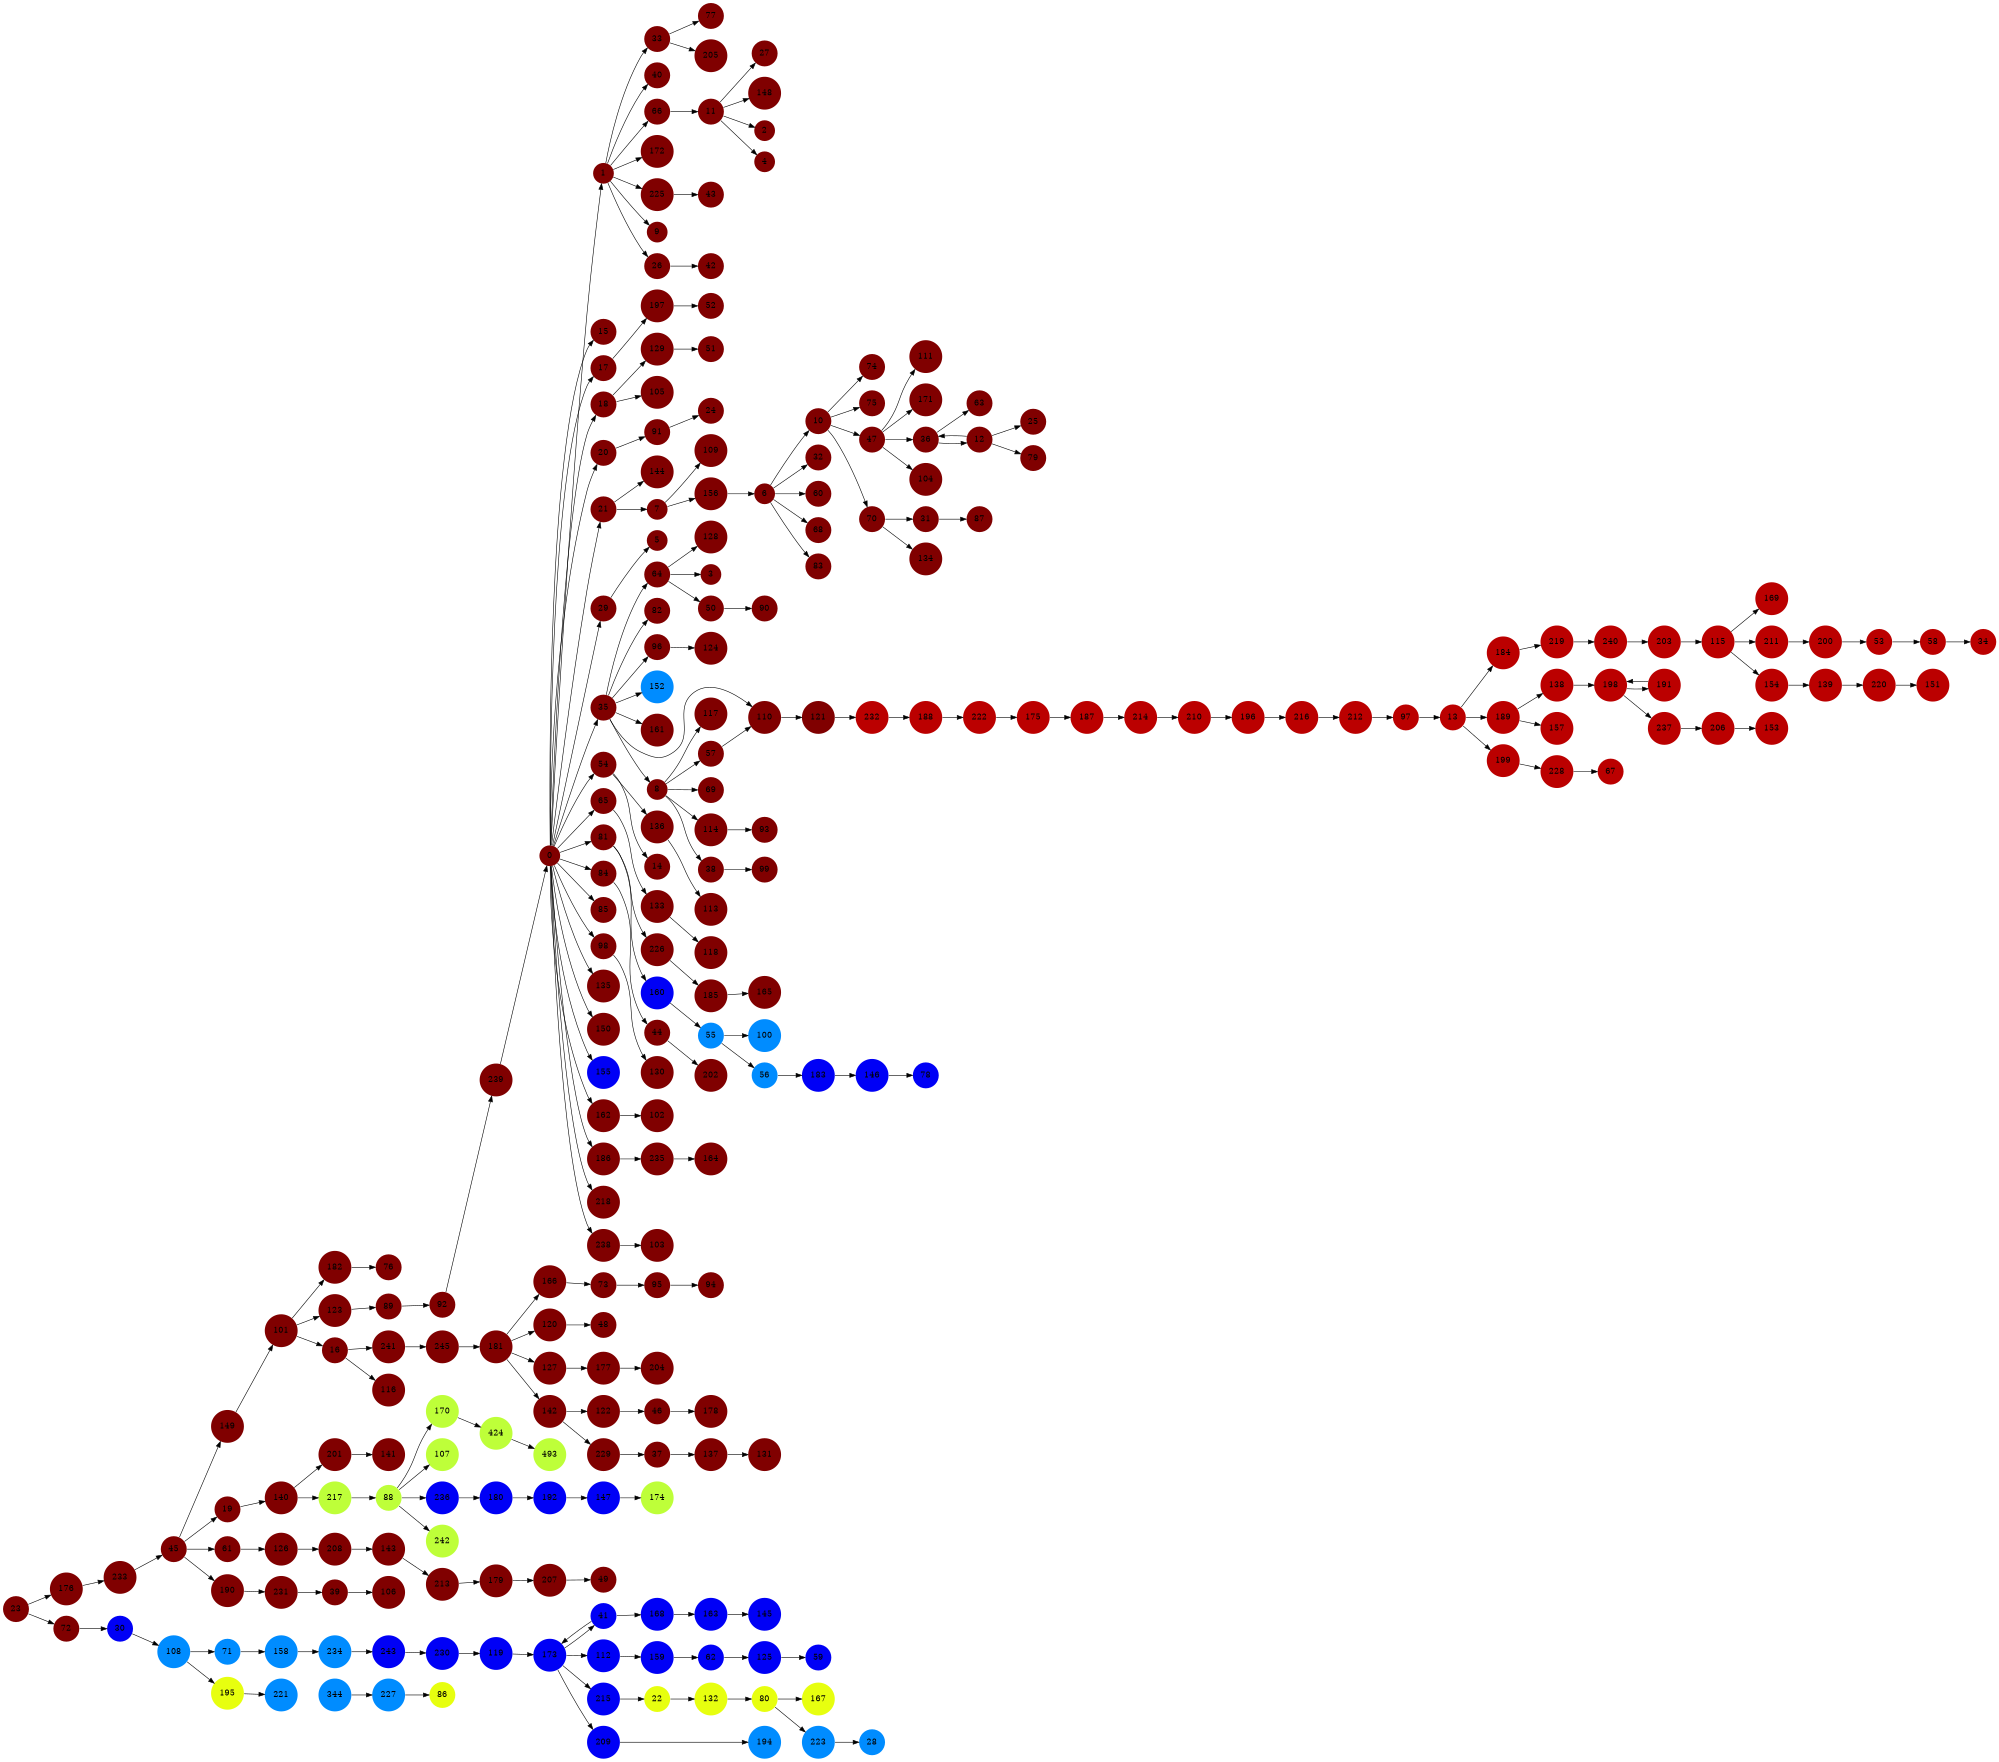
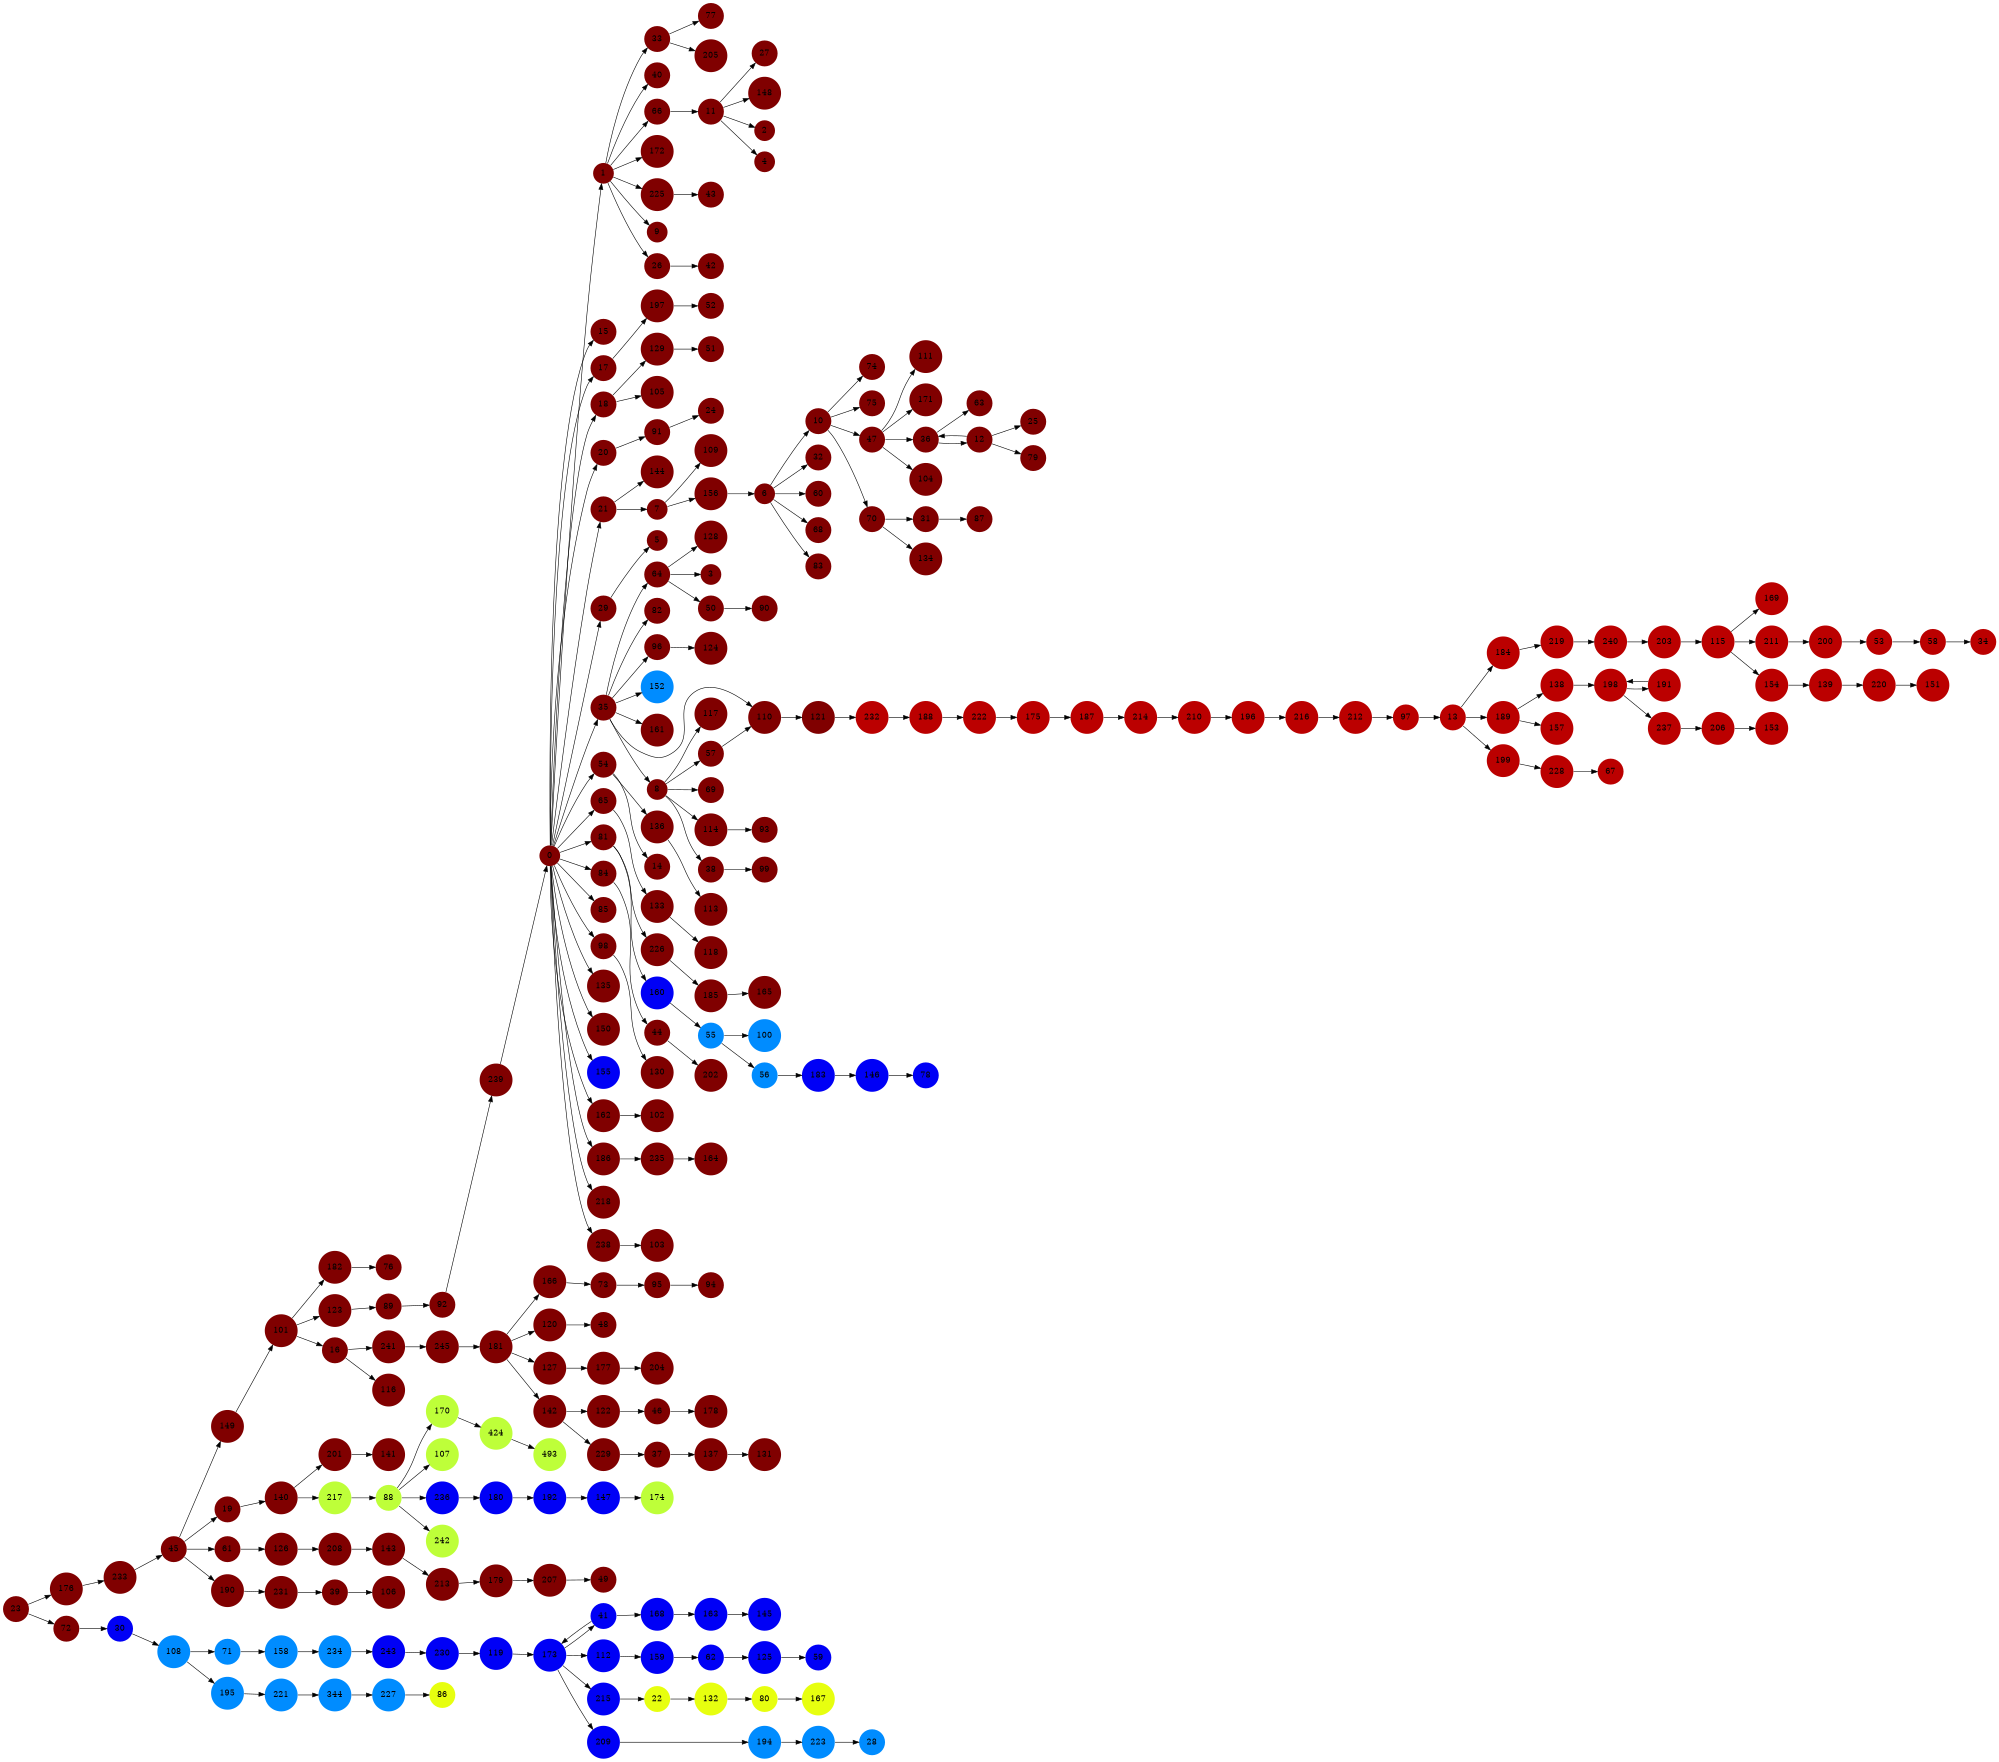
node "195": fillcolor #e7ff0f -> #008cff
edge "221" -> "344": added
edge "80" -> "223": now "194" -> "223"
